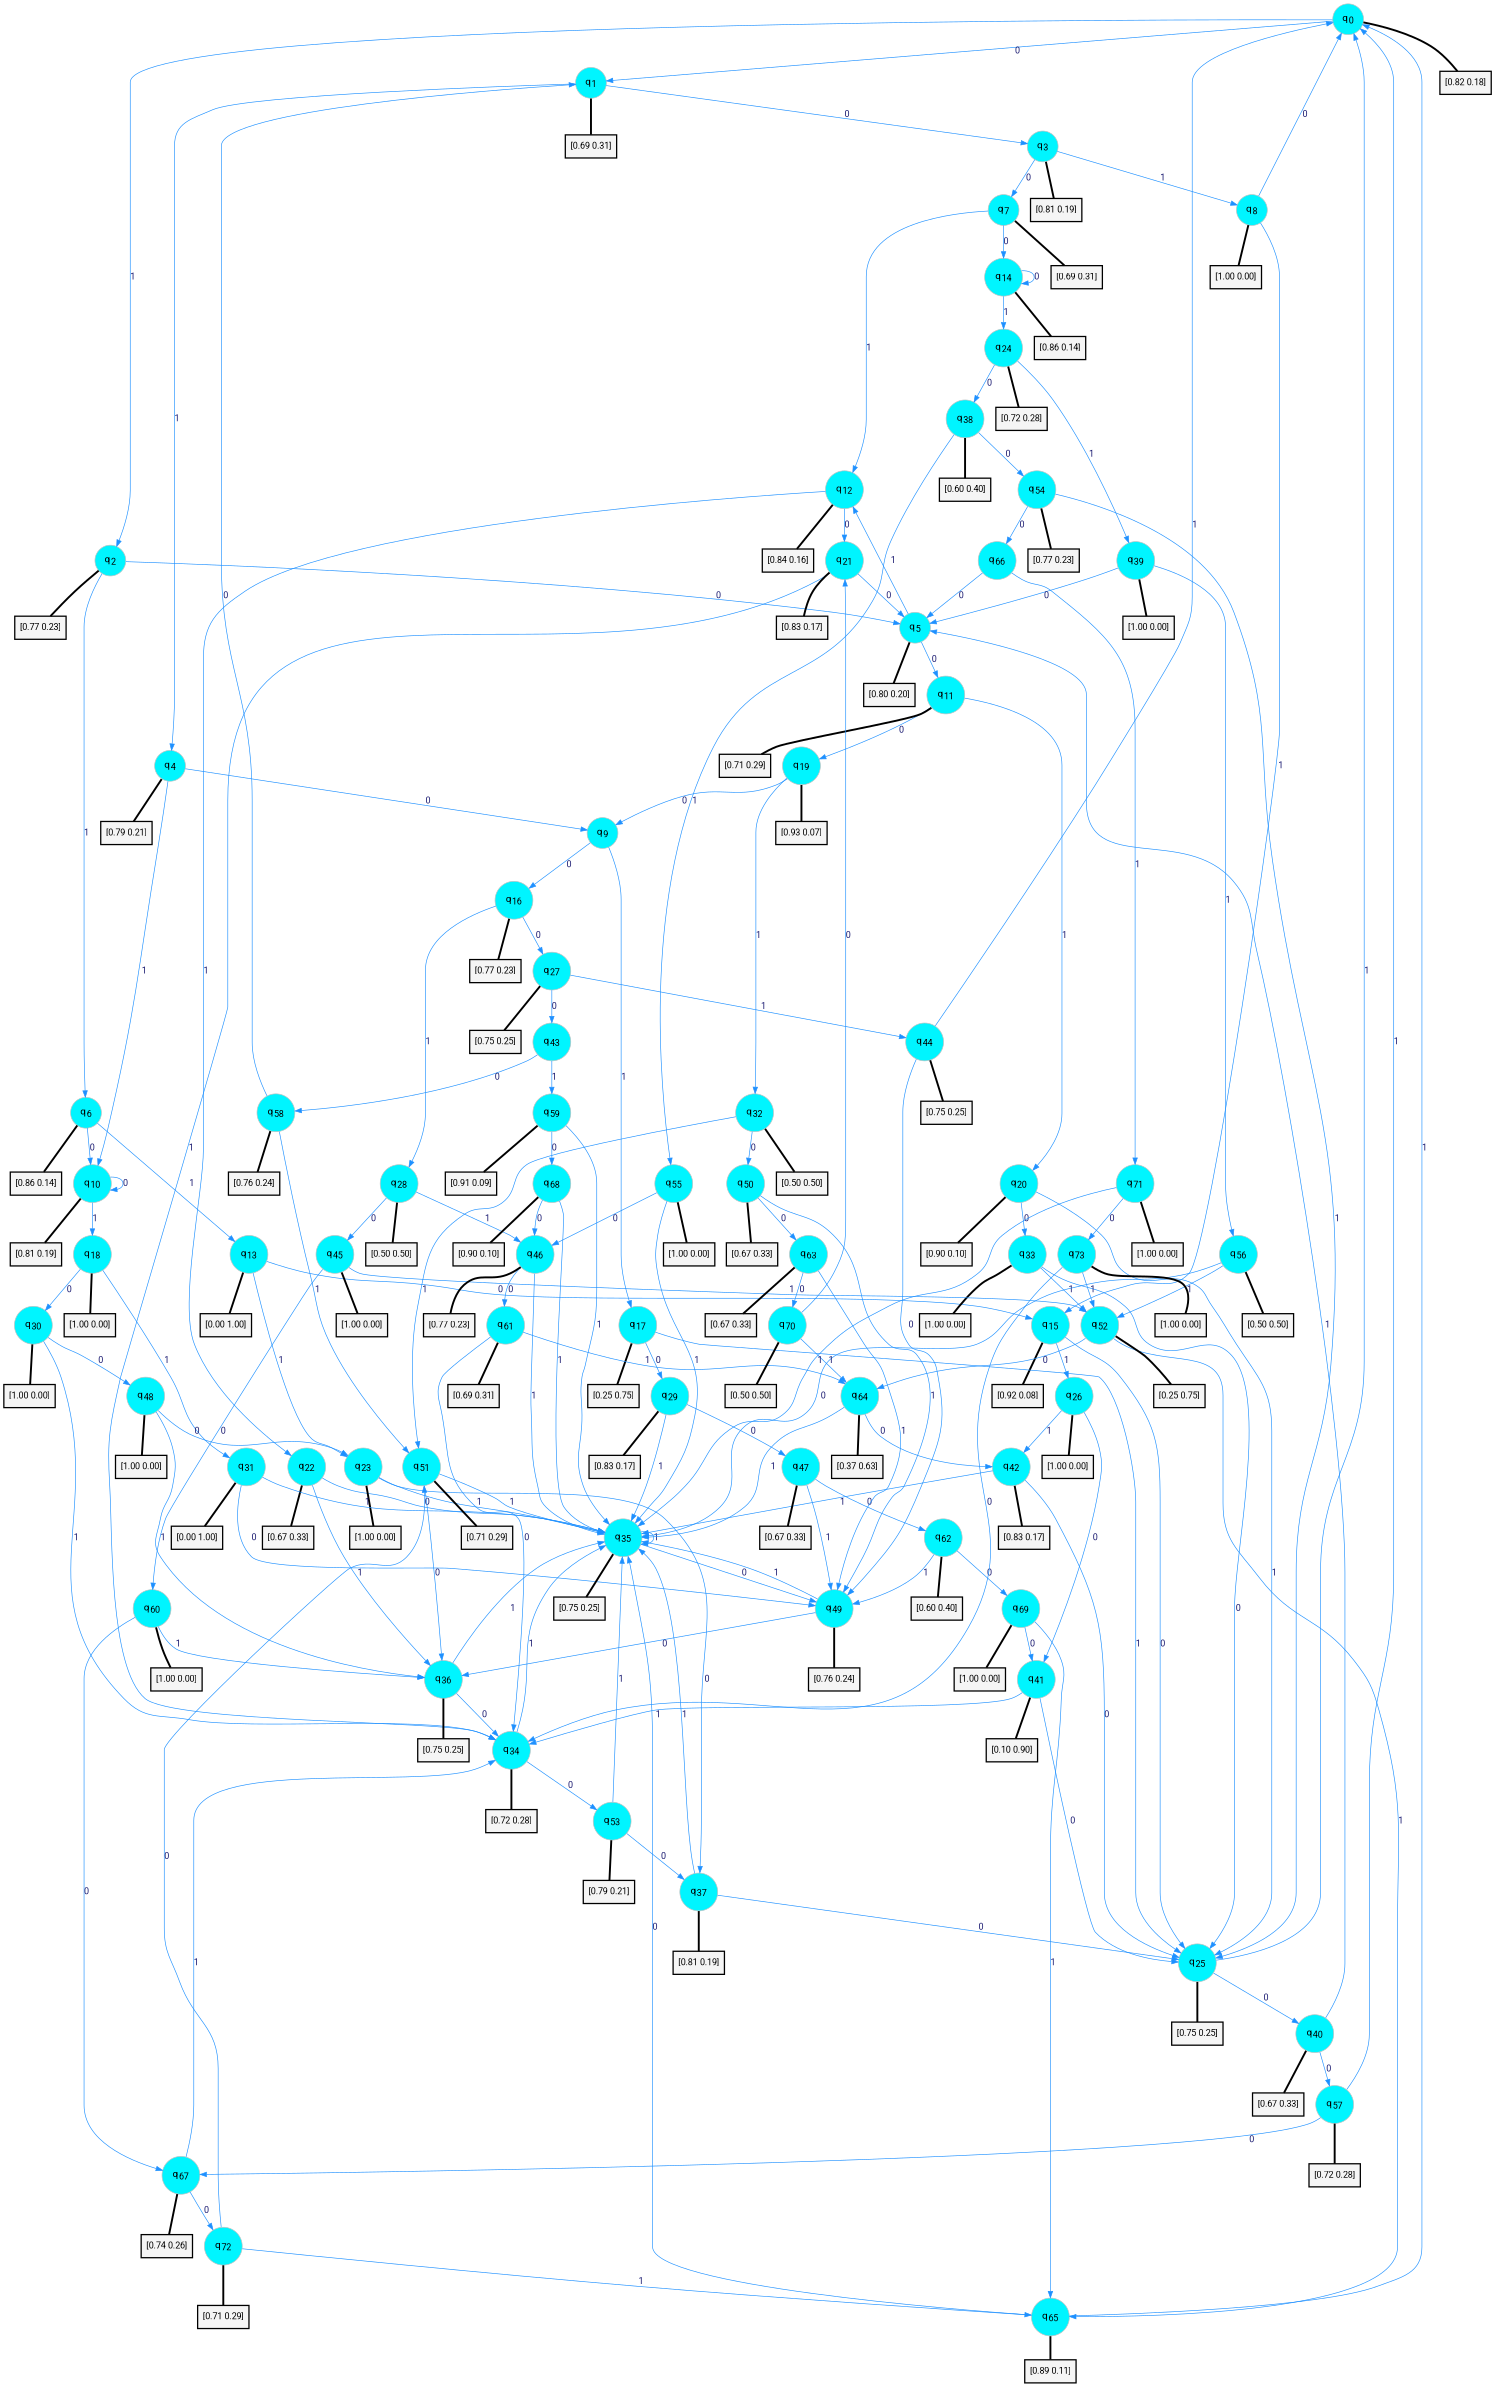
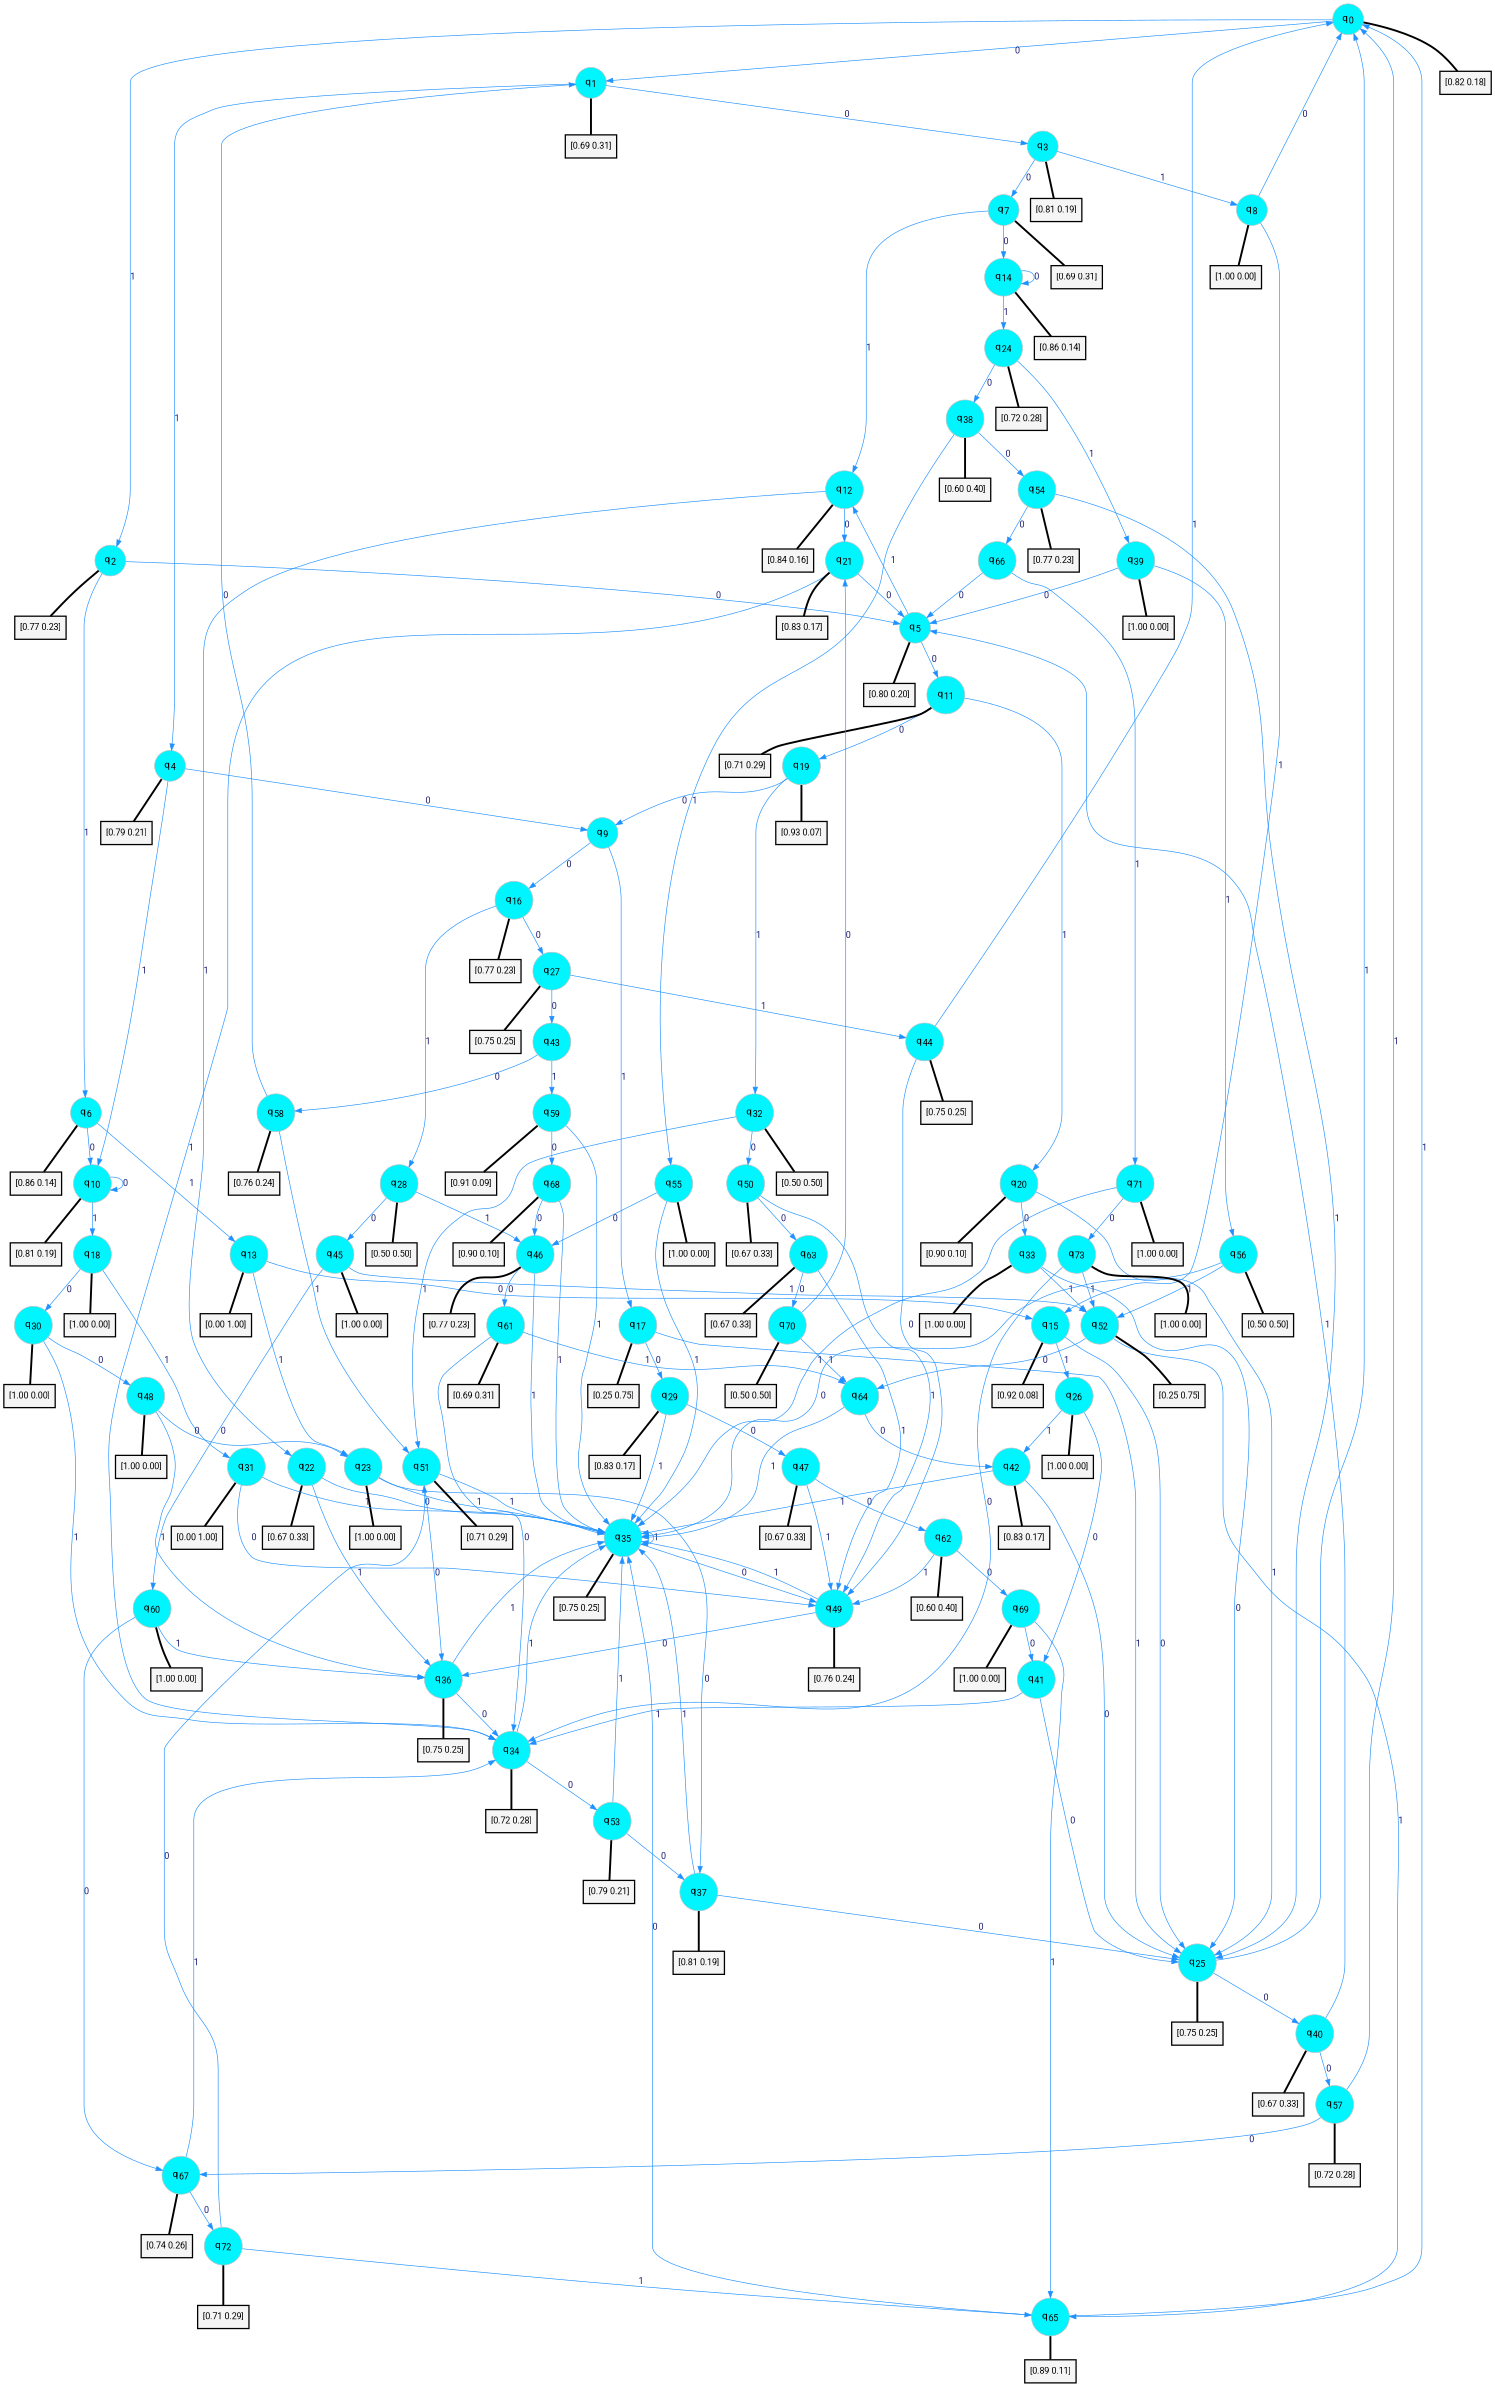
node "[0.37 0.63]": removed
node "[0.10 0.90]": removed
